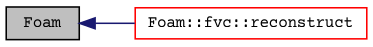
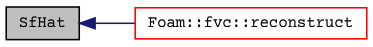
node "Foam": label "Foam" -> "SfHat"
